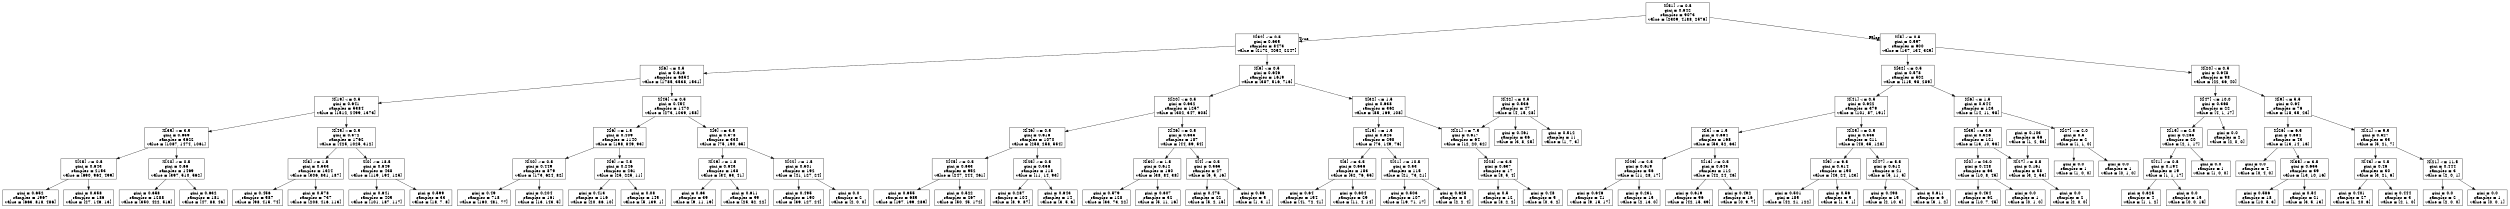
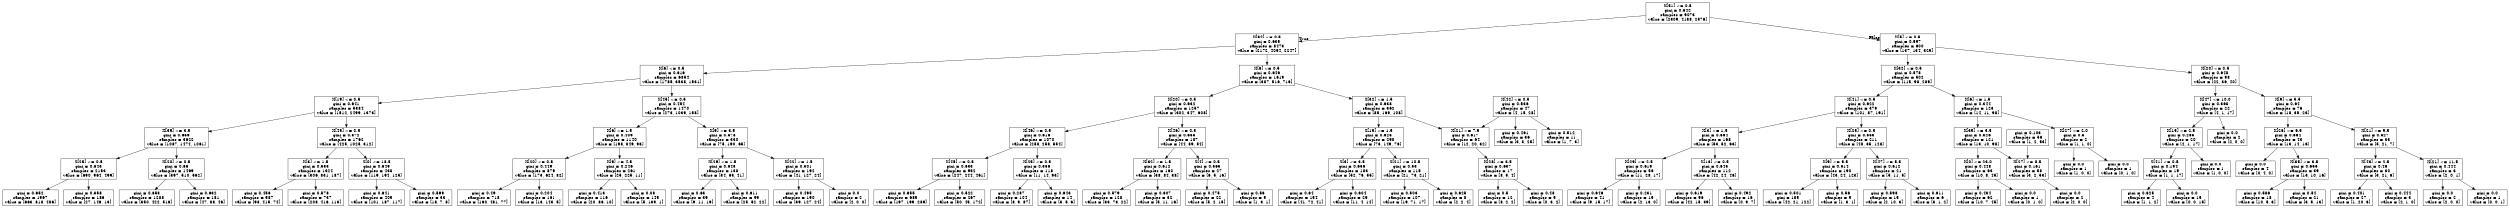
node "gini = 0.498 samples = 15 value = [2, 10, 3]": label "gini = 0.498 samples = 15 value = [2, 10, 3]" -> "gini = 0.598 samples = 15 value = [2, 10, 3]"
